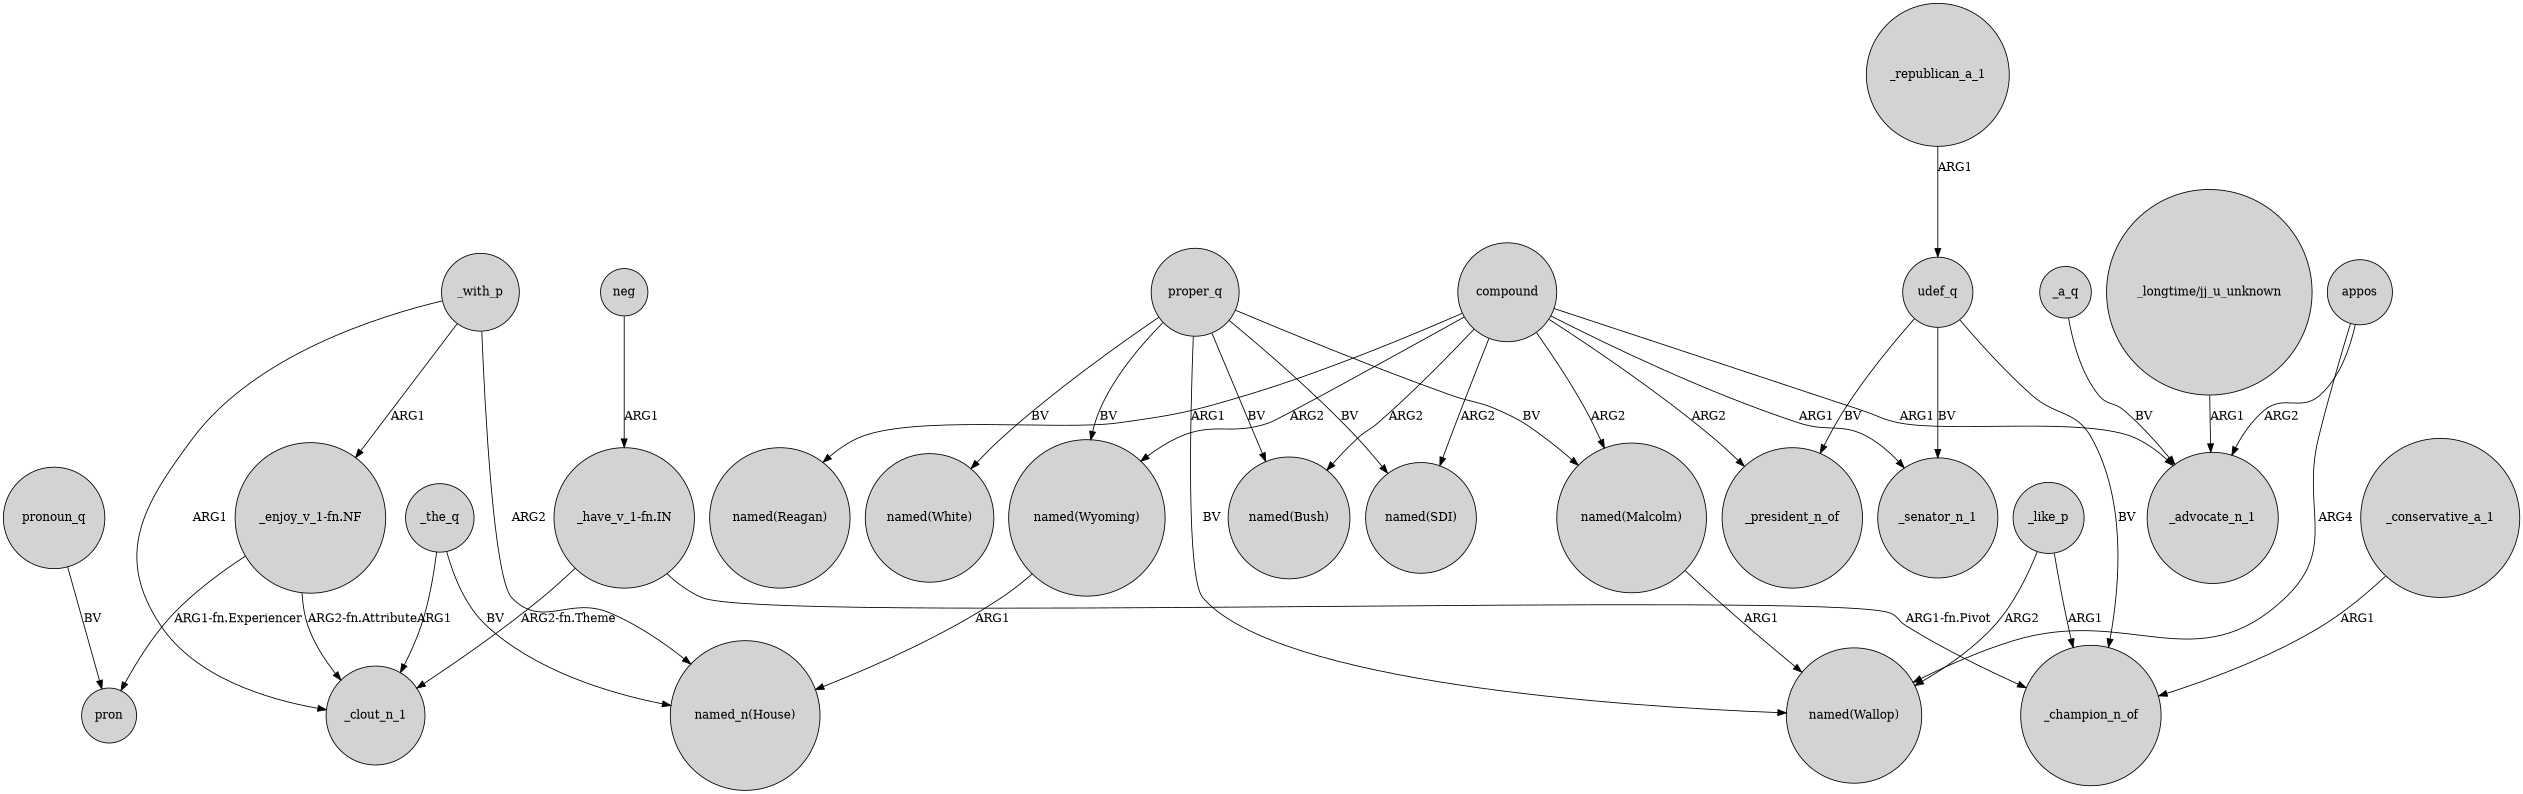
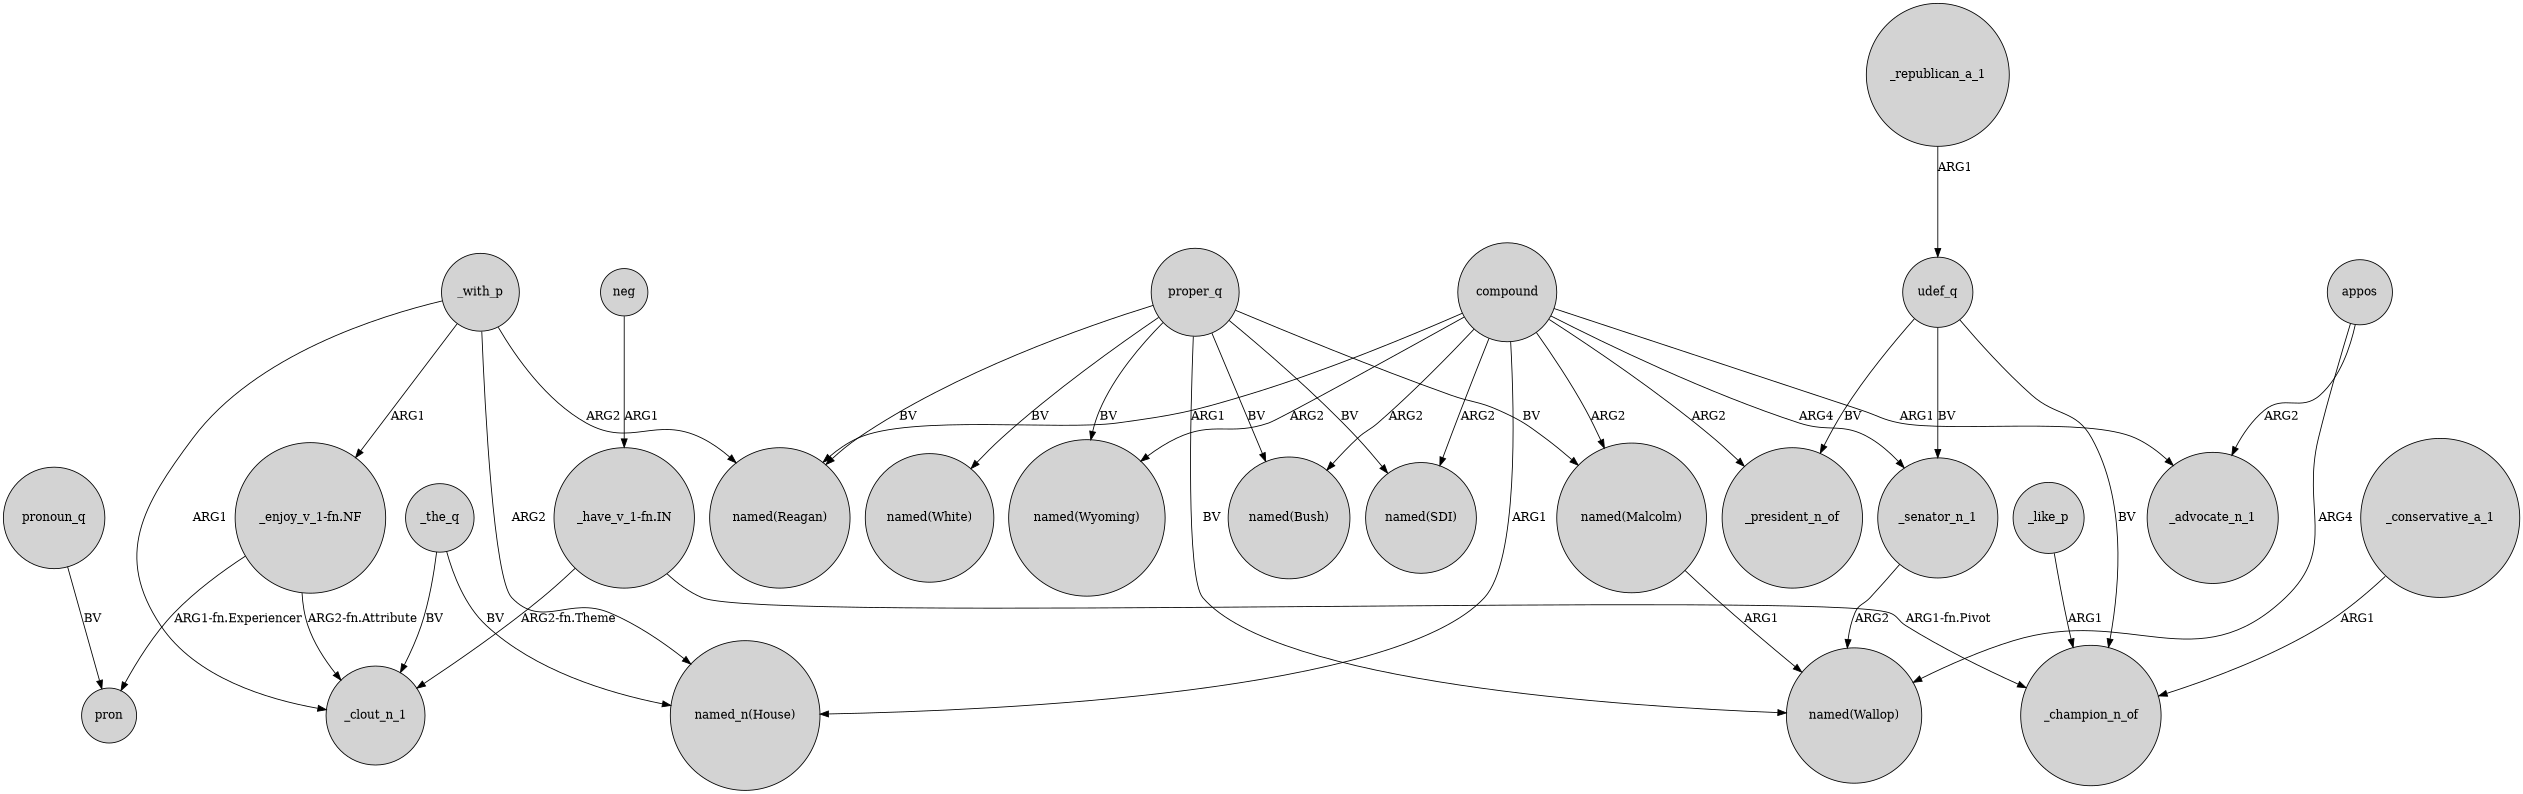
node "_a_q": removed
node "_longtime/jj_u_unknown": removed
edge "proper_q" -> "named(Reagan)": added, label "BV"
edge "compound" -> "_senator_n_1": label "ARG1" -> "ARG4"
edge "_with_p" -> "named(Reagan)": added, label "ARG2"
edge "_the_q" -> "_clout_n_1": label "ARG1" -> "BV"
edge "_like_p" -> "named(Wallop)": now "_senator_n_1" -> "named(Wallop)"
edge "named(Wyoming)" -> "named_n(House)": now "compound" -> "named_n(House)"
